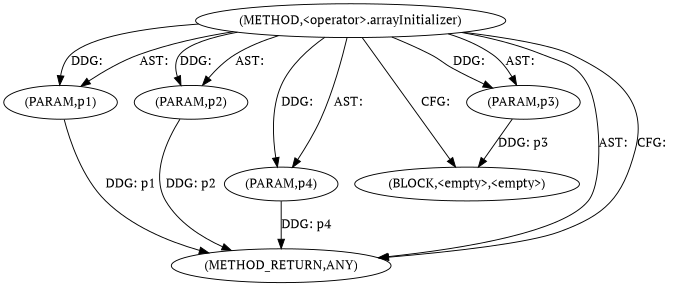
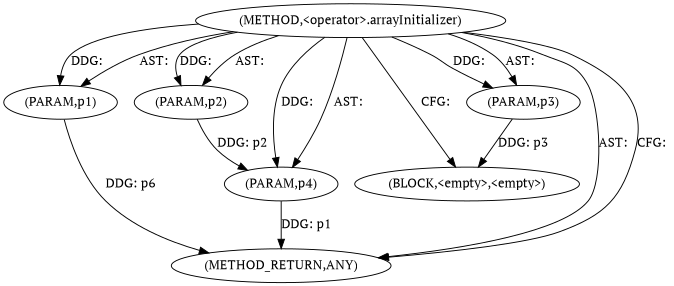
edge "(PARAM,p1)" -> "(METHOD_RETURN,ANY)": label "DDG: p1" -> "DDG: p6"
edge "(PARAM,p2)" -> "(METHOD_RETURN,ANY)": now "(PARAM,p2)" -> "(PARAM,p4)"
edge "(PARAM,p4)" -> "(METHOD_RETURN,ANY)": label "DDG: p4" -> "DDG: p1"
